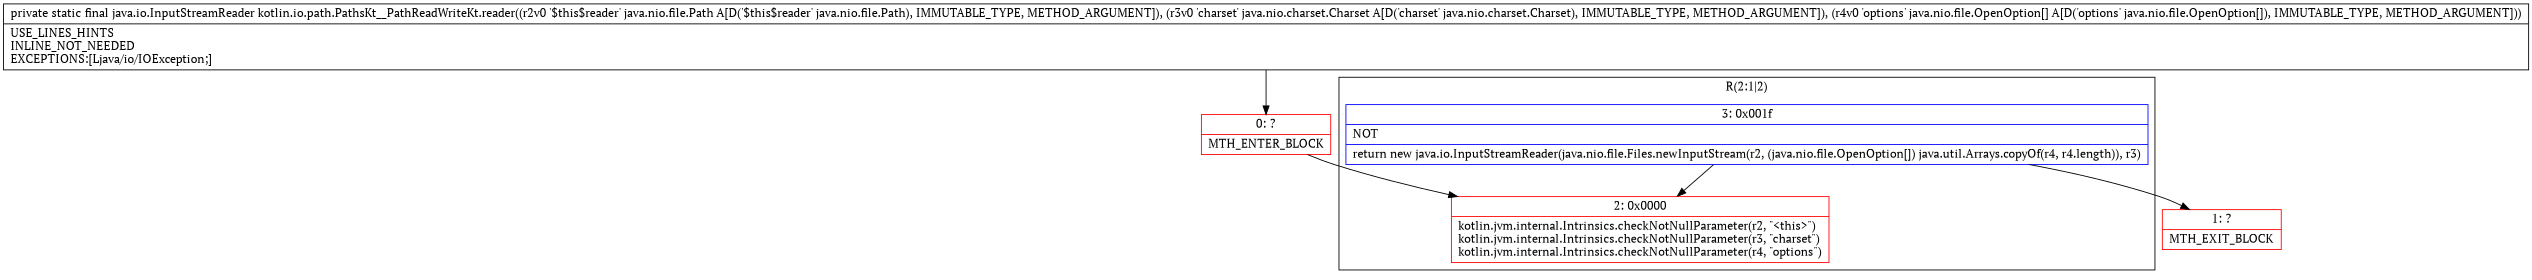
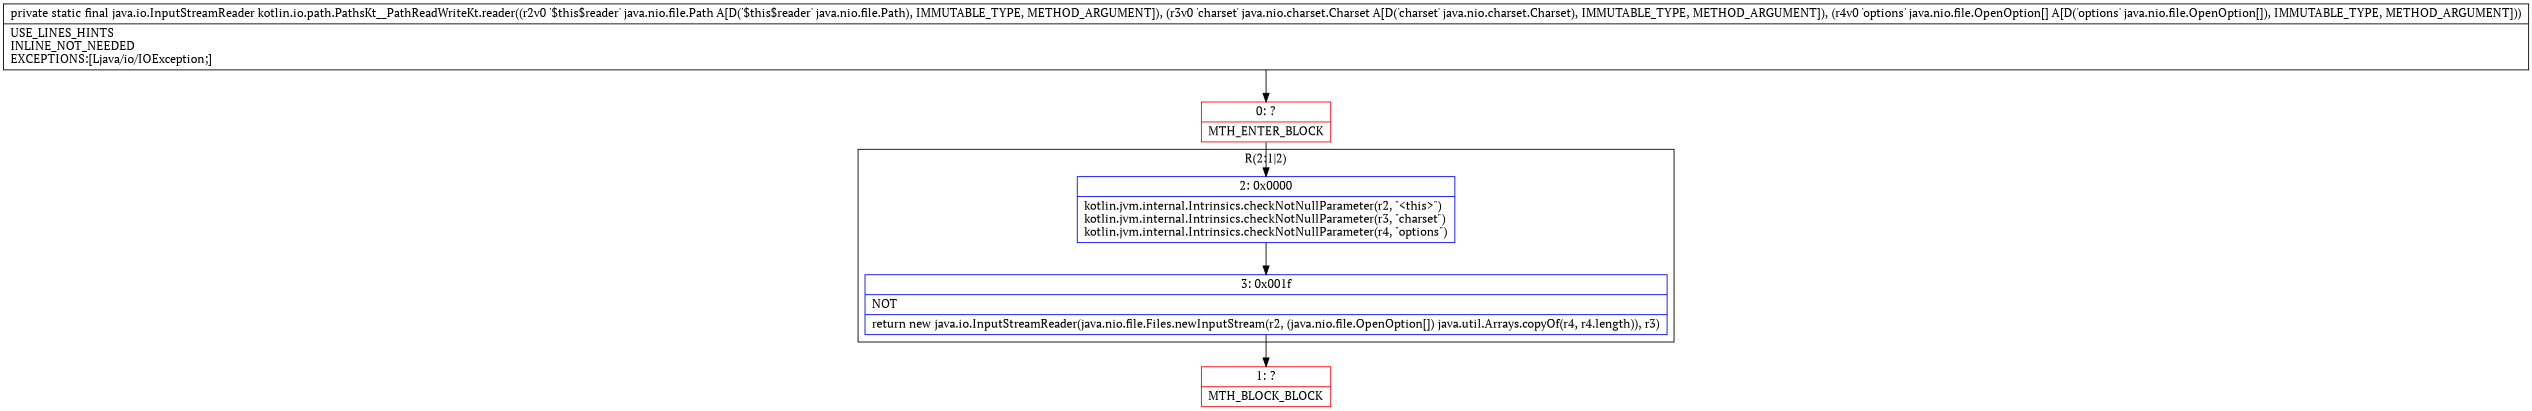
edge "3: 0x001f" -> "2: 0x0000": reversed
node "2: 0x0000": color red -> blue
node "1: ?": text "MTH_EXIT_BLOCK" -> "MTH_BLOCK_BLOCK"
